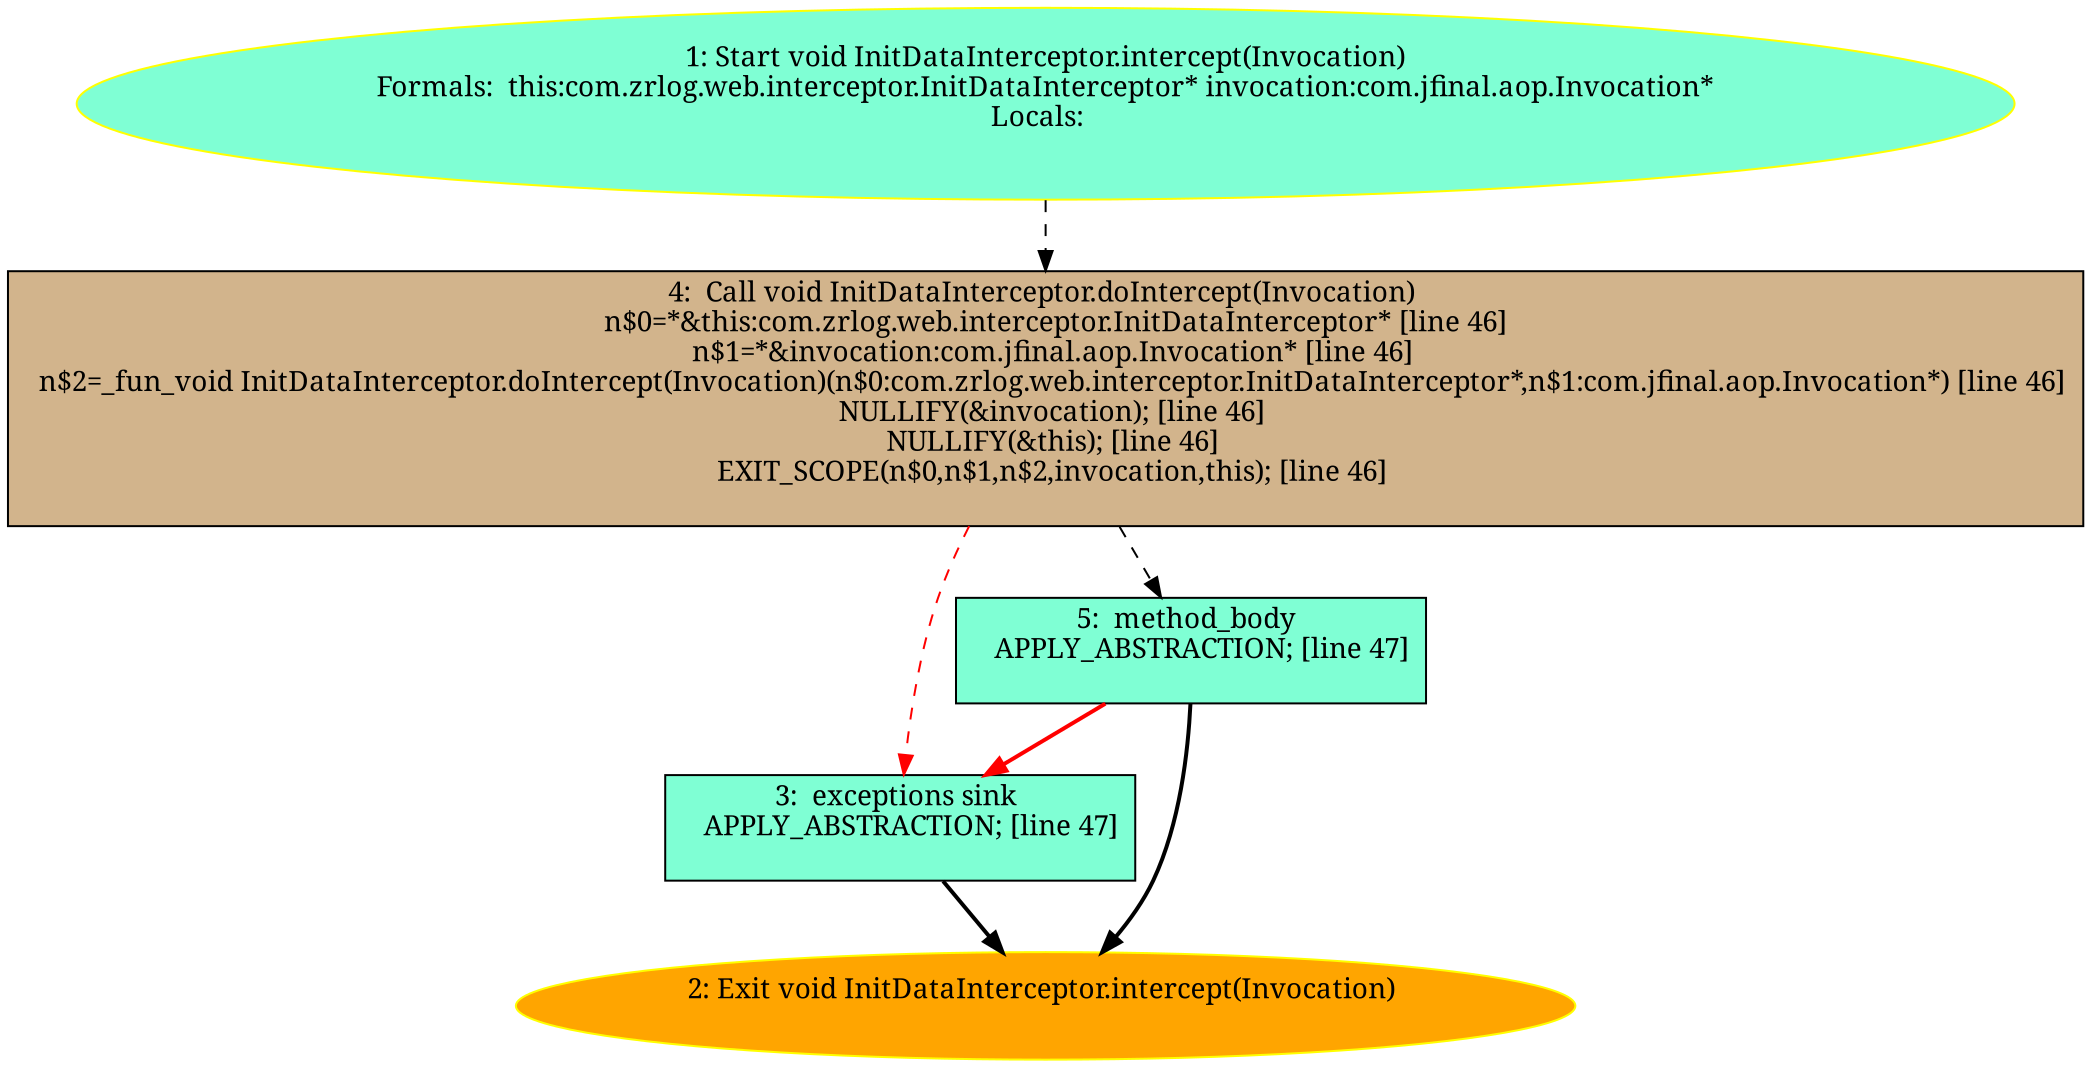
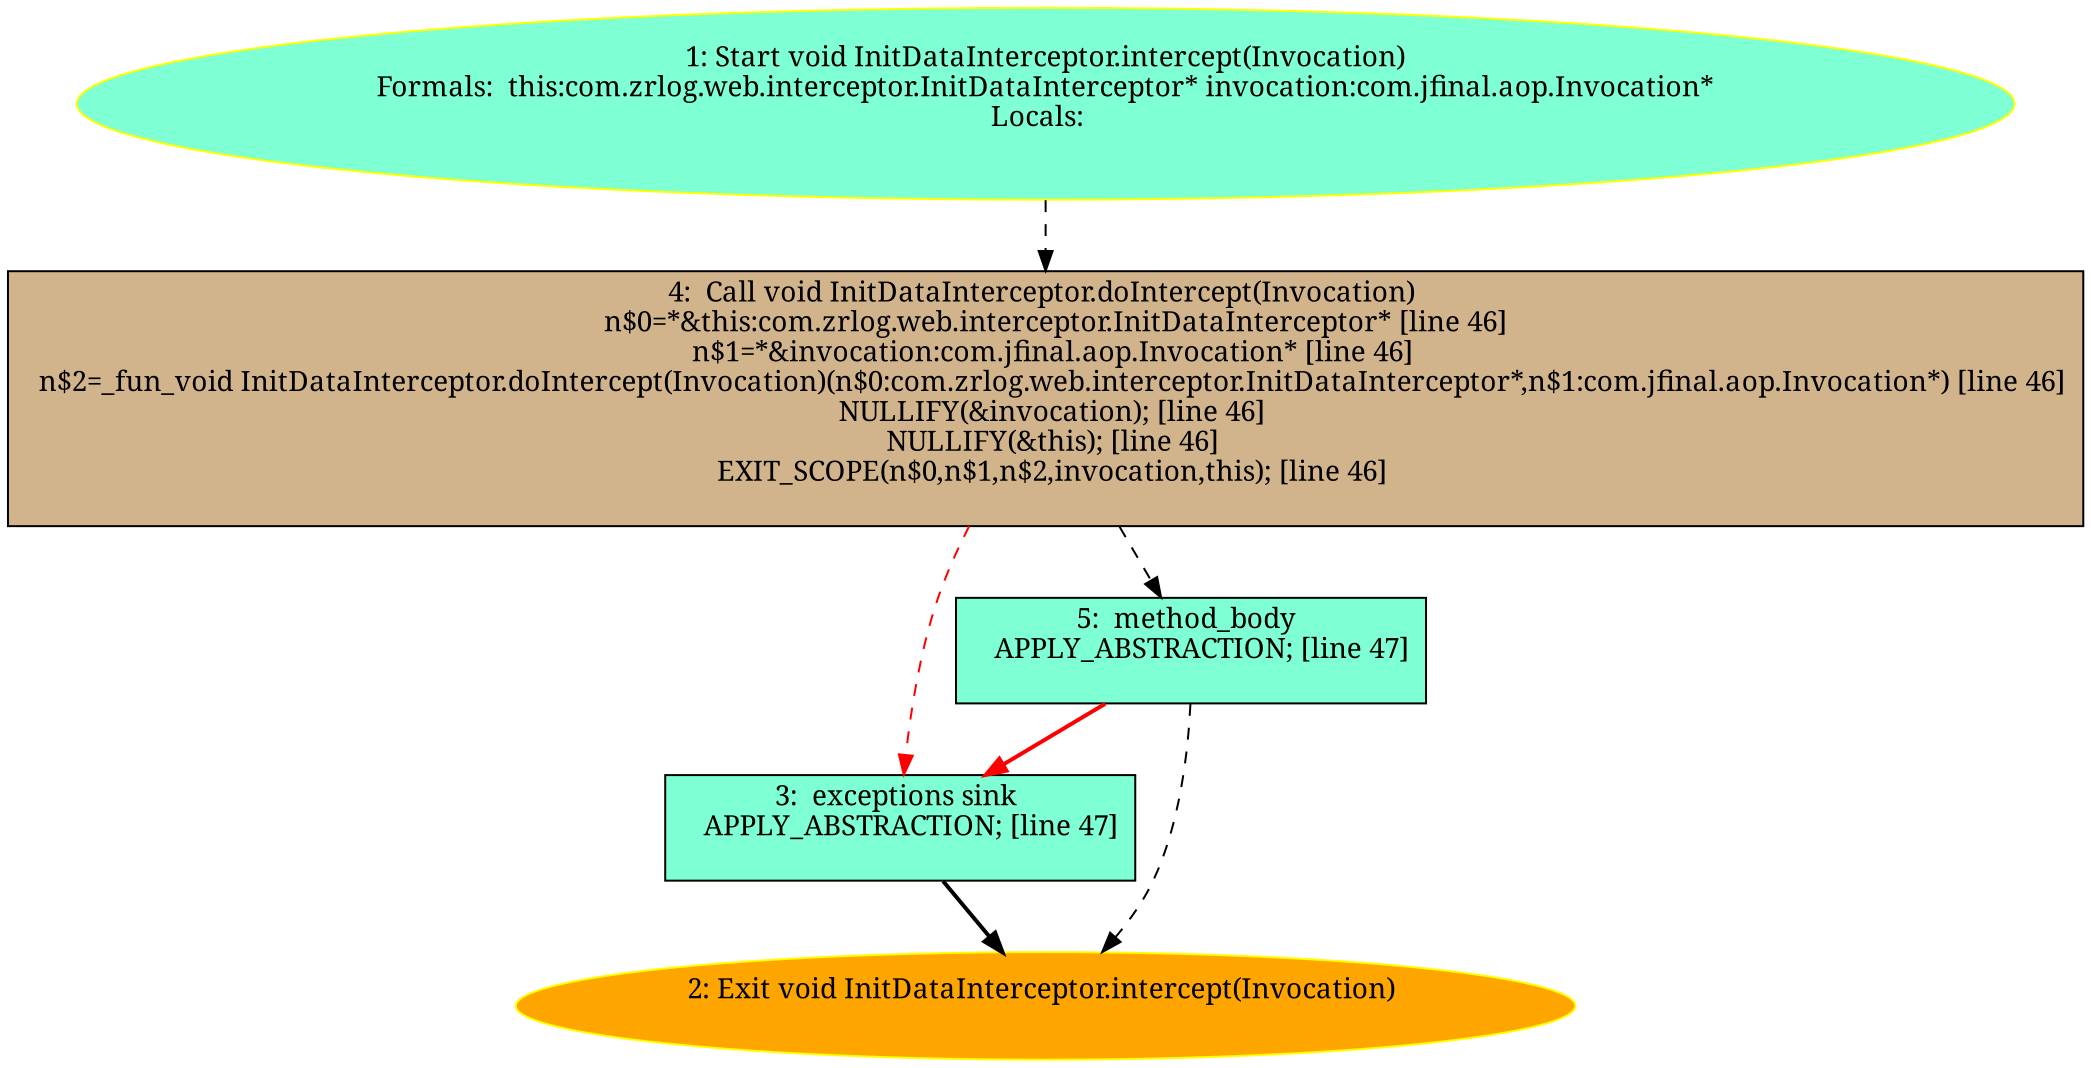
edge "5:  method_body APPLY_ABSTRACTION; [line 47]" -> "2: Exit void InitDataInterceptor.intercept(Invocation)": style bold -> dashed
